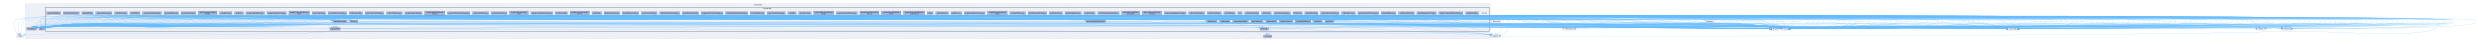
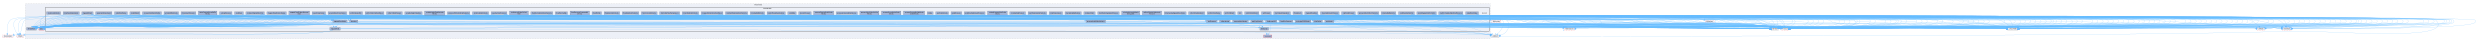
node "interpolation": added
